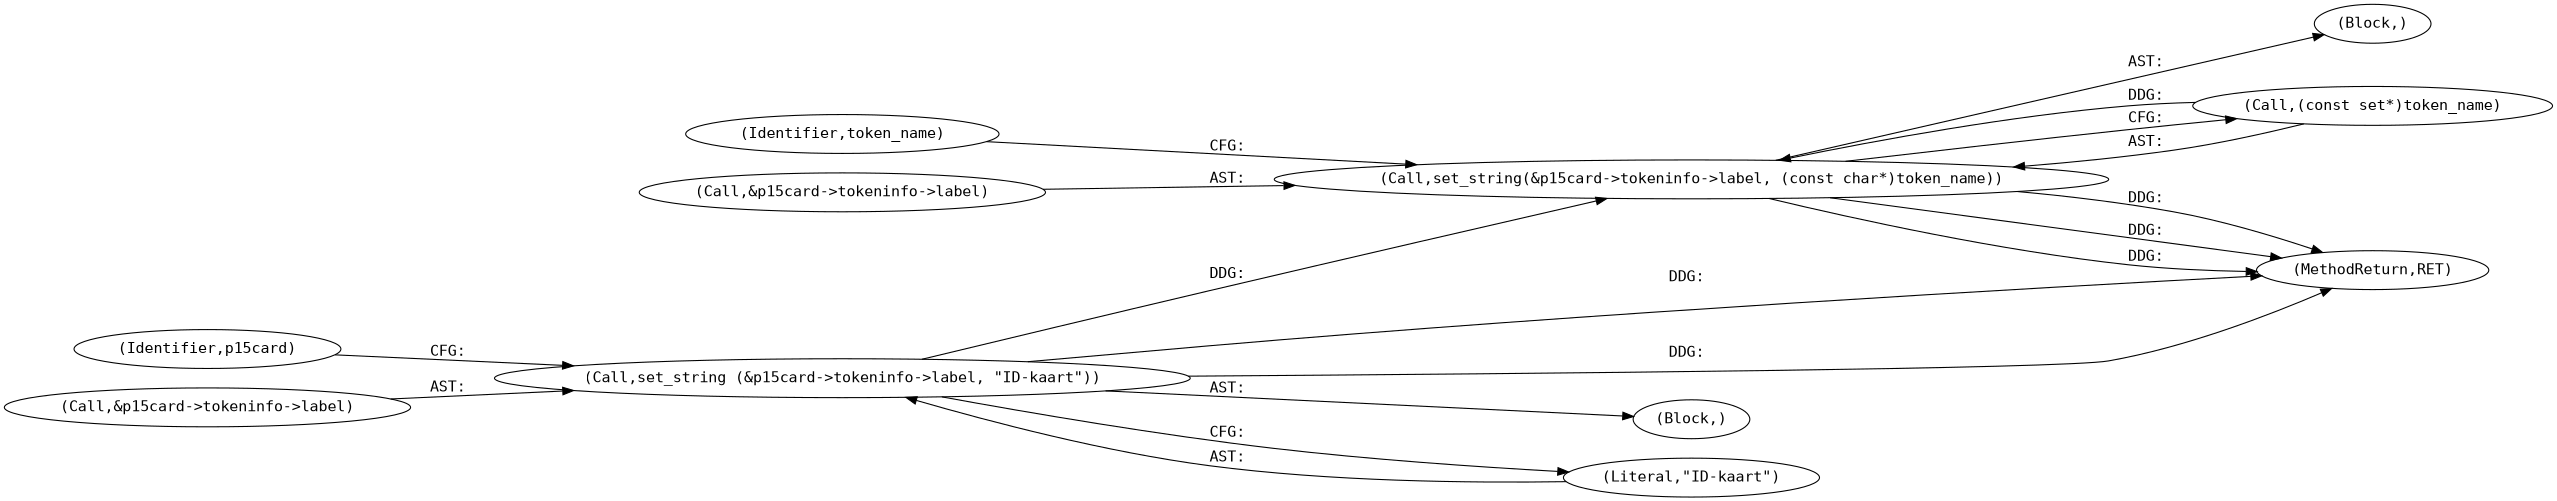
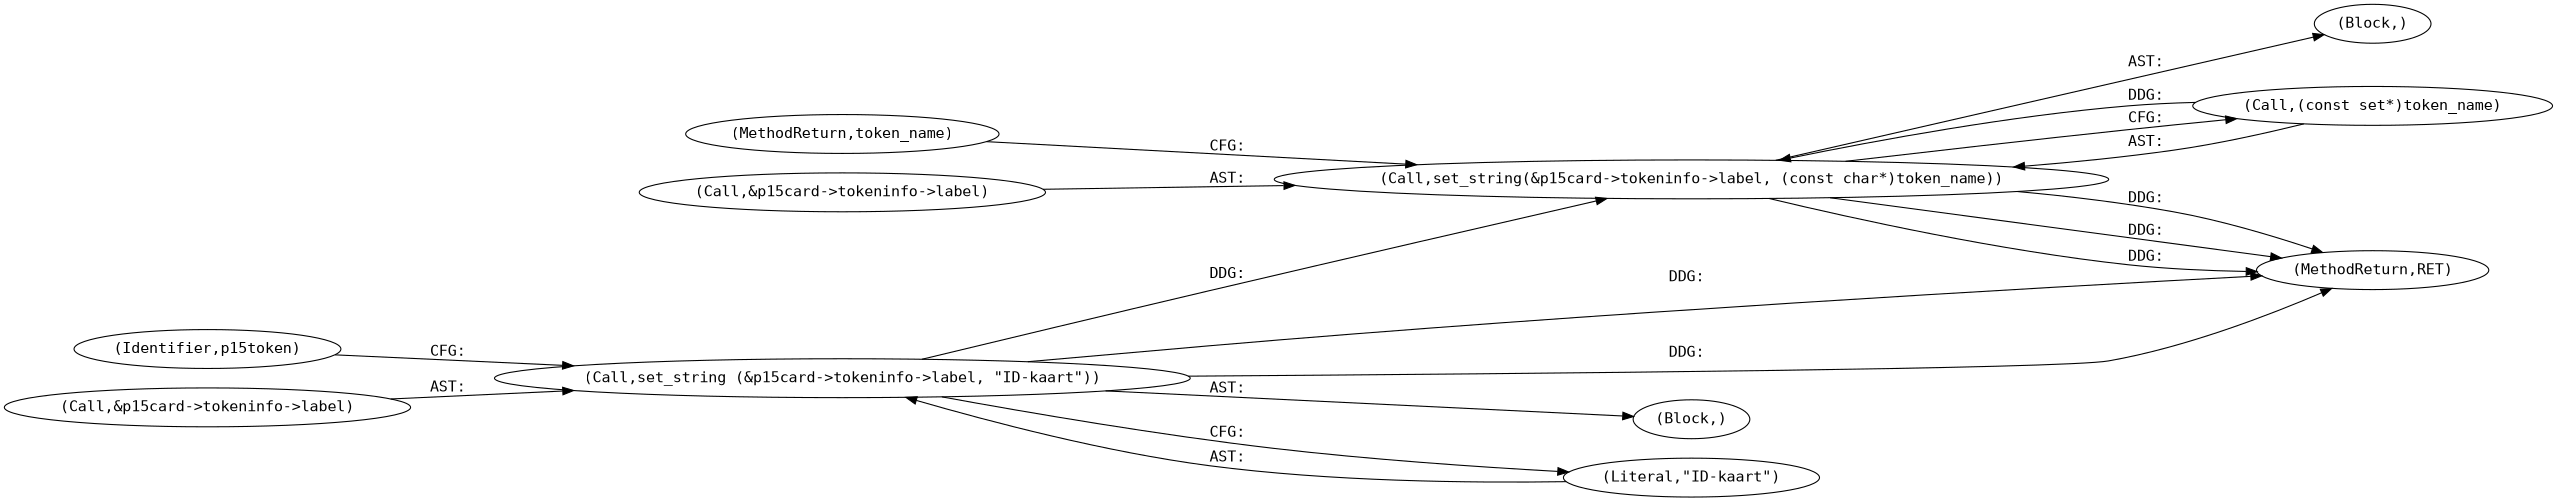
node "(Identifier,token_name)": label "(Identifier,token_name)" -> "(MethodReturn,token_name)"
node "(Identifier,p15card)": label "(Identifier,p15card)" -> "(Identifier,p15token)"
